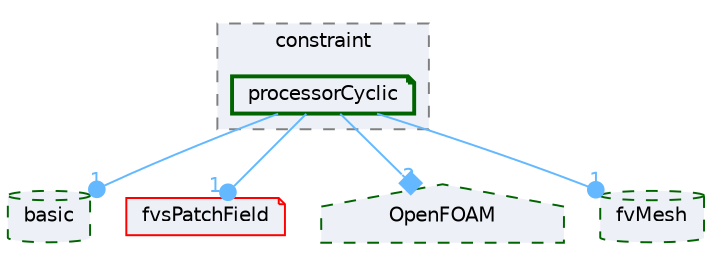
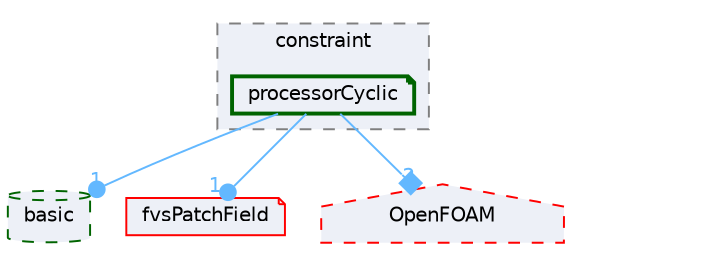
node "OpenFOAM": color darkgreen -> red
node "fvMesh": removed
